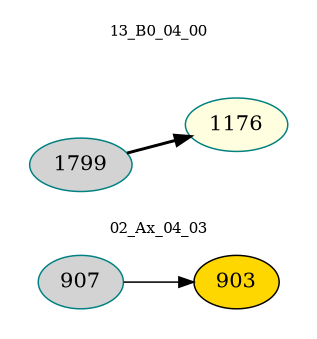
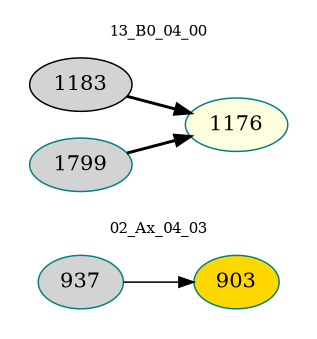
node "1183": added
node "907": label "907" -> "937"
node "903": color black -> teal
